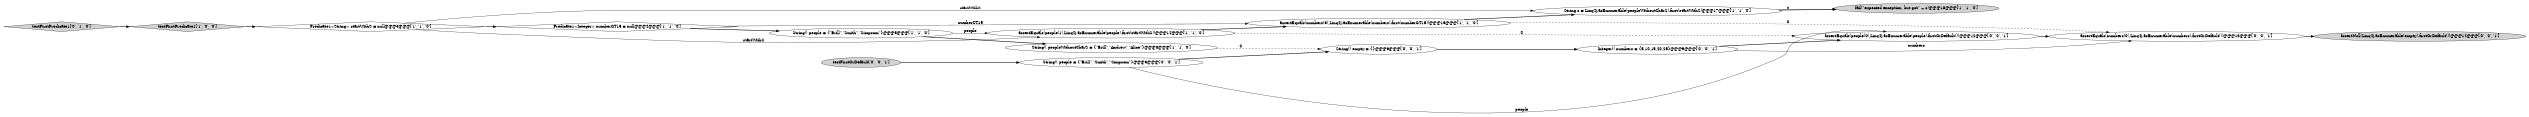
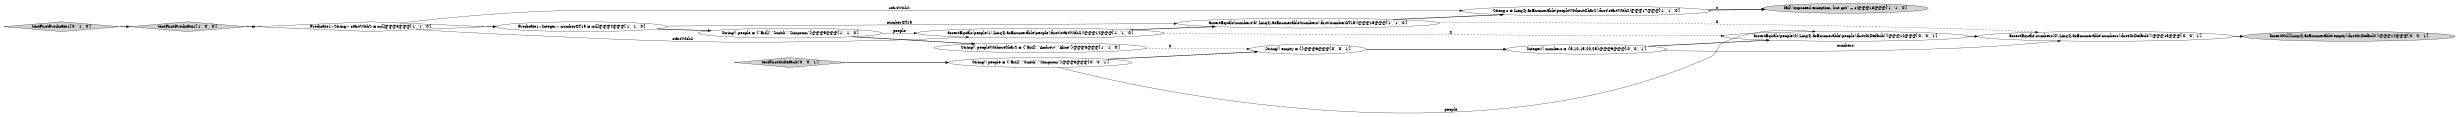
node "Predicate1<Integer> numberGT15 = null@@@4@@@['1', '1', '0']": shape diamond -> ellipse
node "testFirstOrDefault['0', '0', '1']": shape ellipse -> diamond
